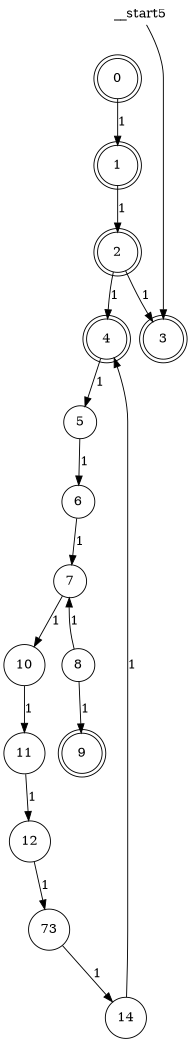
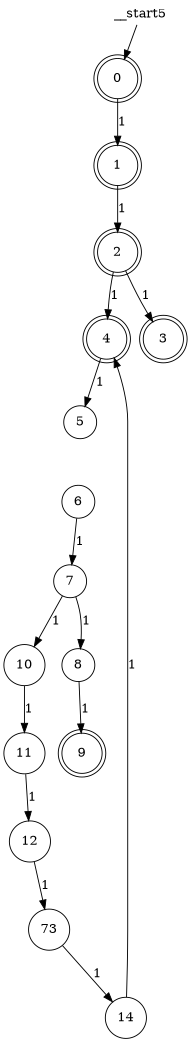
edge "__start5" -> "3": now "__start5" -> "0"
edge "5" -> "6": removed, label "1"
edge "8" -> "7": reversed
